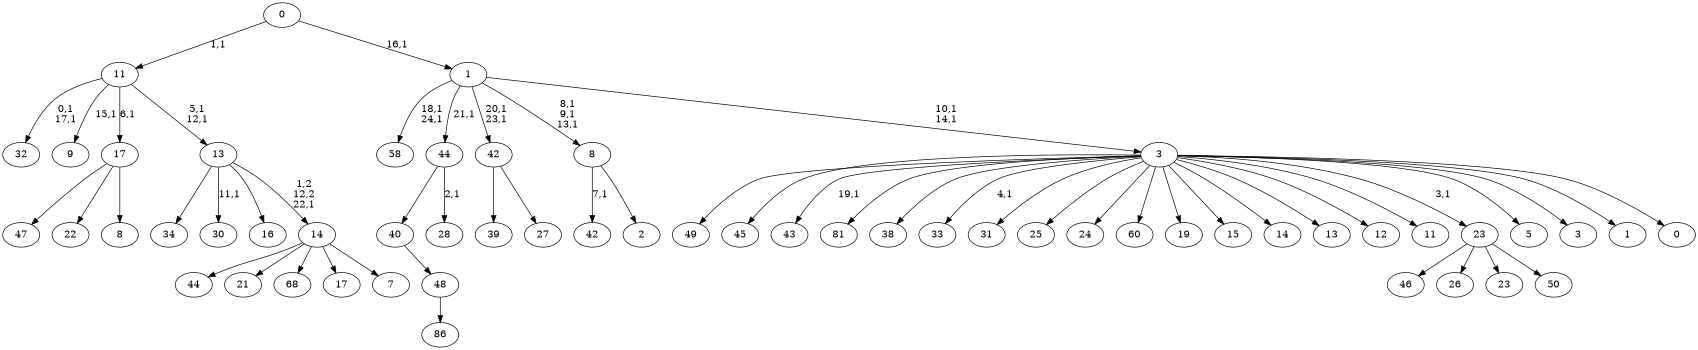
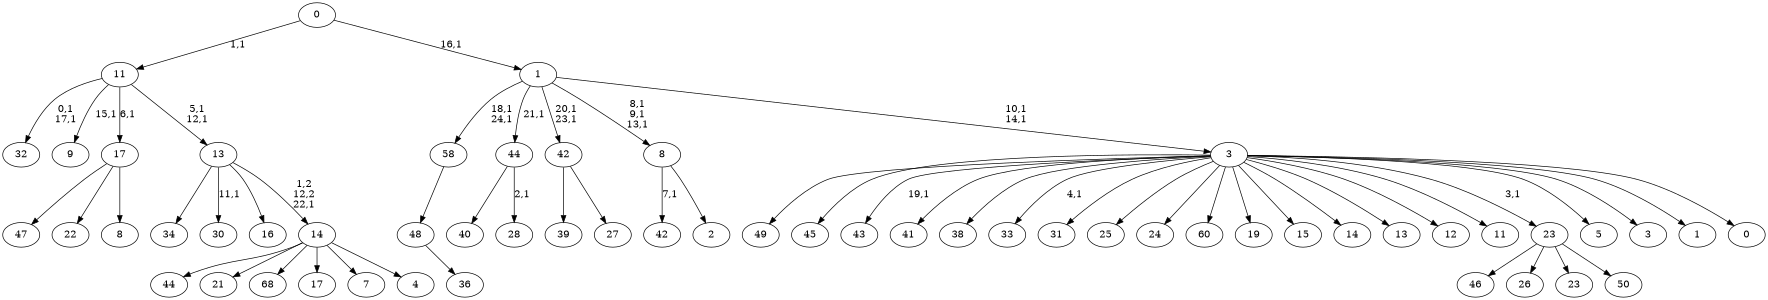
node "81": label "81" -> "41"
edge "40" -> "48": now "58" -> "48"
node "4": added
node "86": label "86" -> "36"
